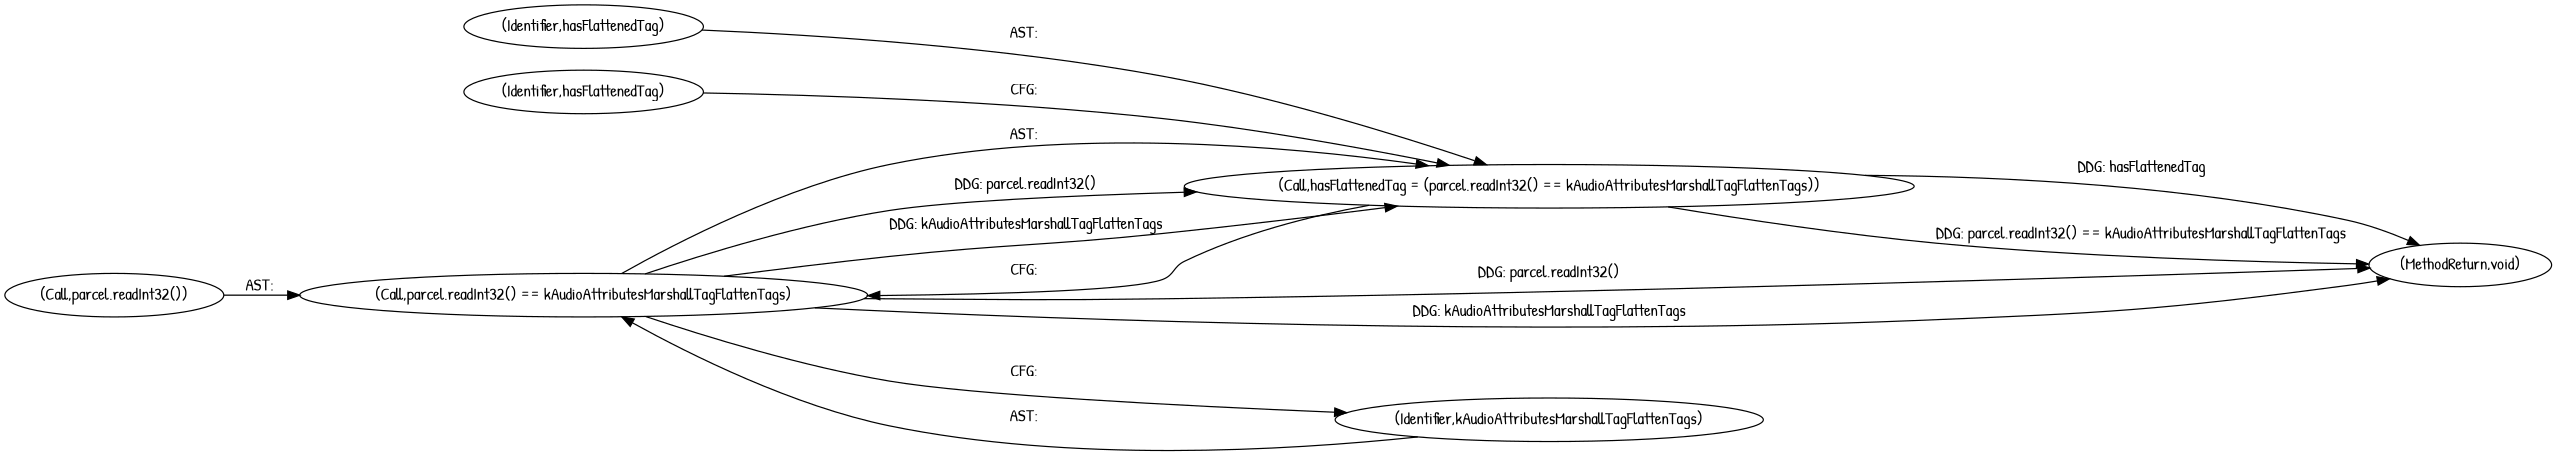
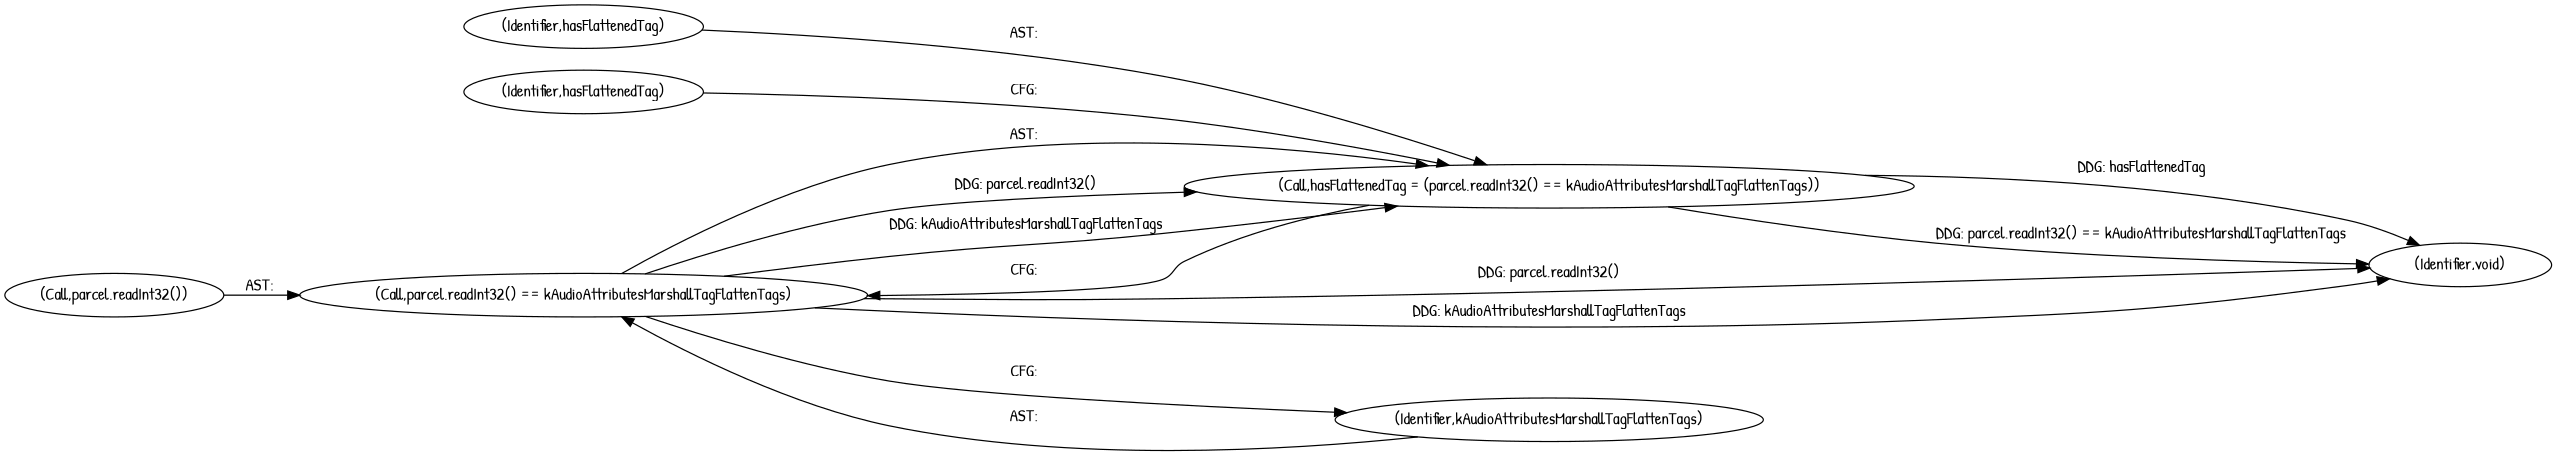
node "(MethodReturn,void)": label "(MethodReturn,void)" -> "(Identifier,void)"
